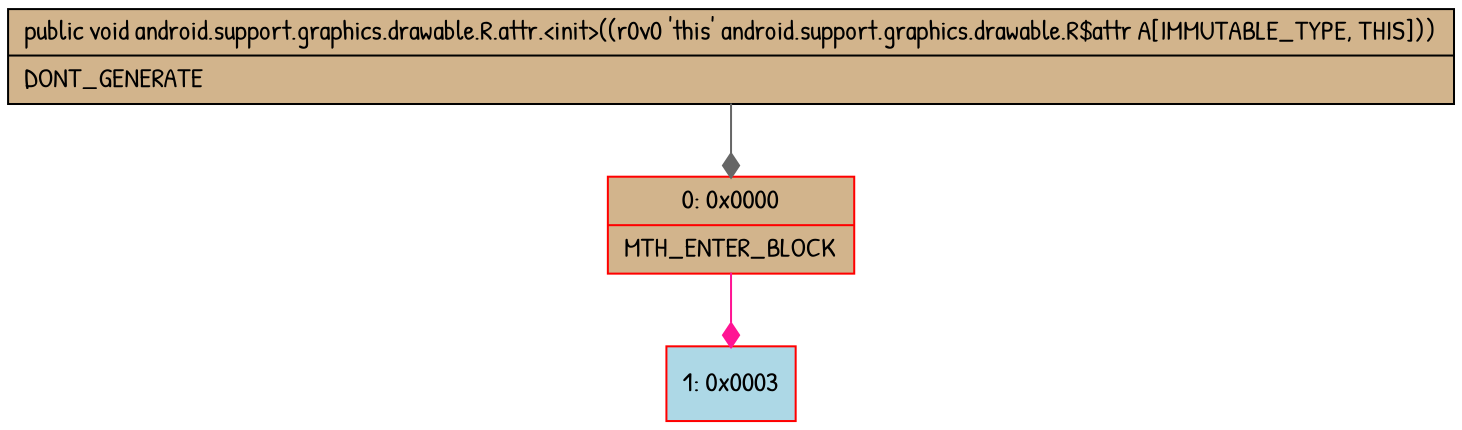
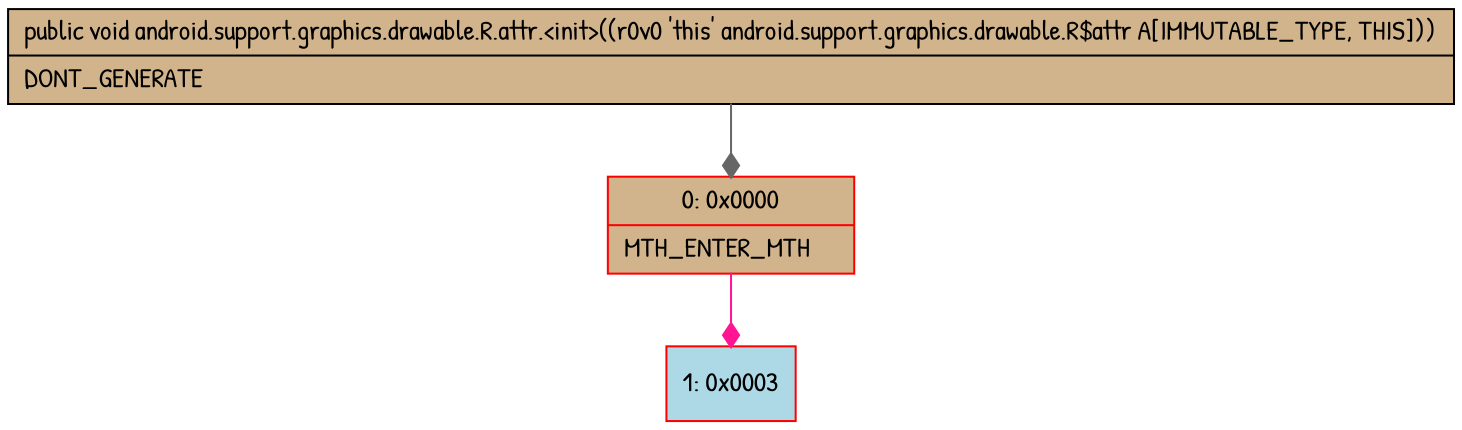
node "0: 0x0000": text "MTH_ENTER_BLOCK" -> "MTH_ENTER_MTH"
